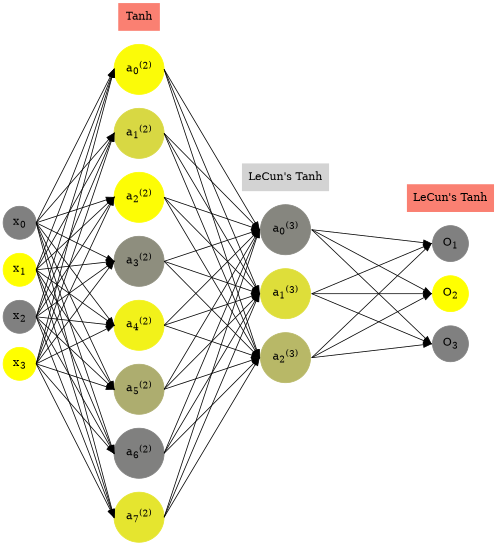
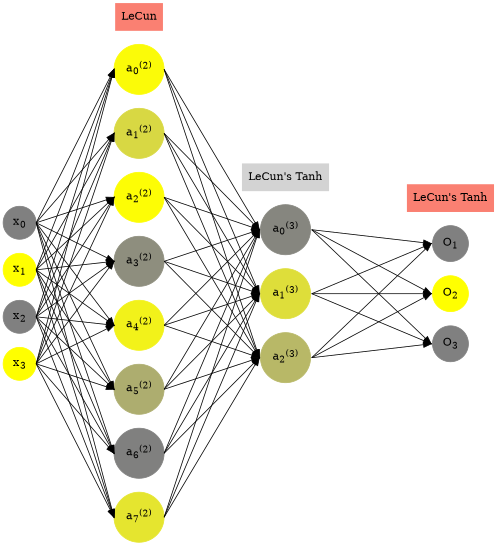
node "Tanh": label "Tanh" -> "LeCun"
